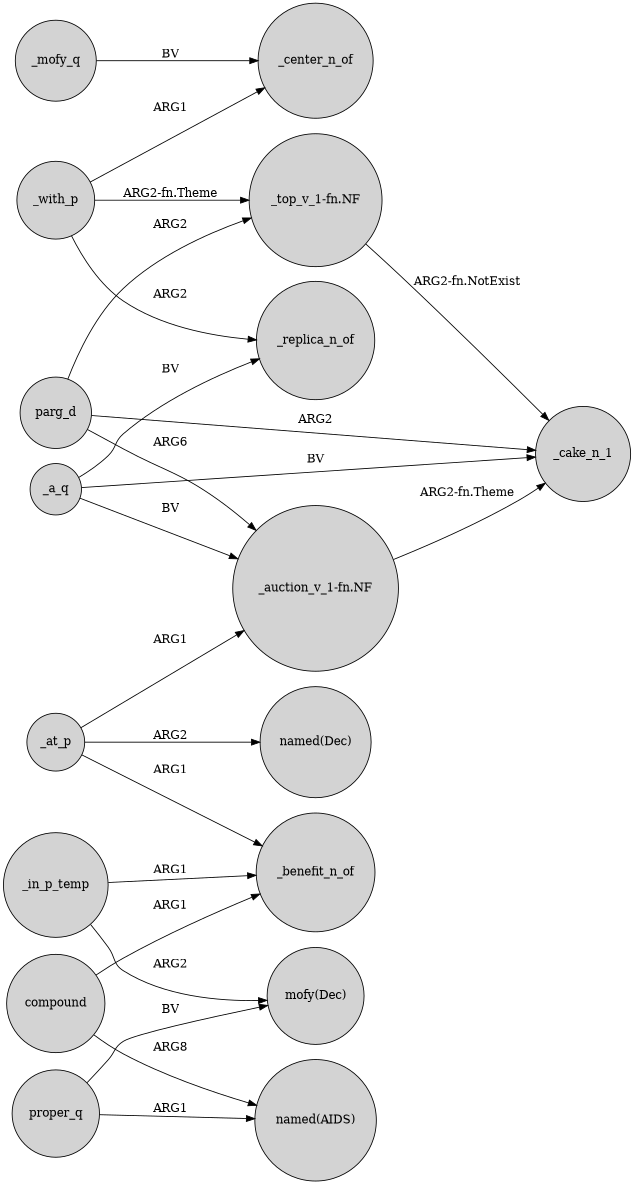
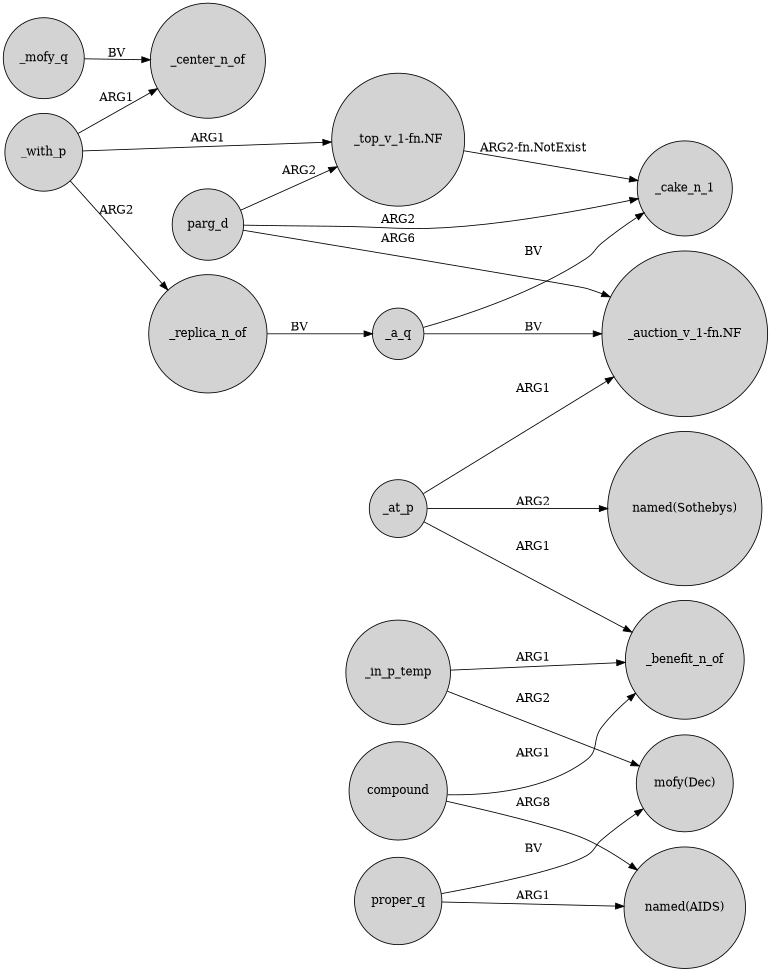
edge "_with_p" -> "_top_v_1-fn.NF": label "ARG2-fn.Theme" -> "ARG1"
edge "_a_q" -> "_replica_n_of": reversed
edge "_auction_v_1-fn.NF" -> "_cake_n_1": removed, label "ARG2-fn.Theme"
node "named(Dec)": label "named(Dec)" -> "named(Sothebys)"
